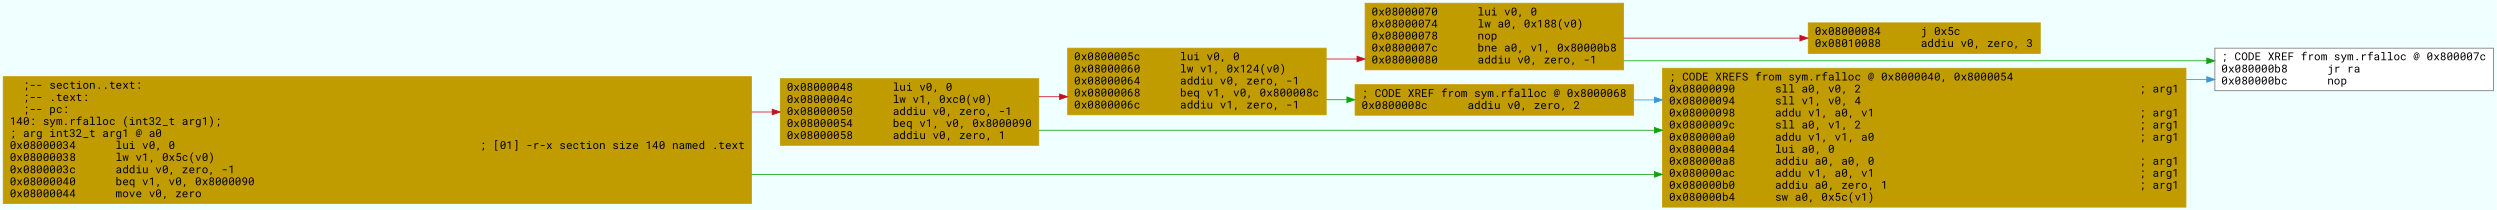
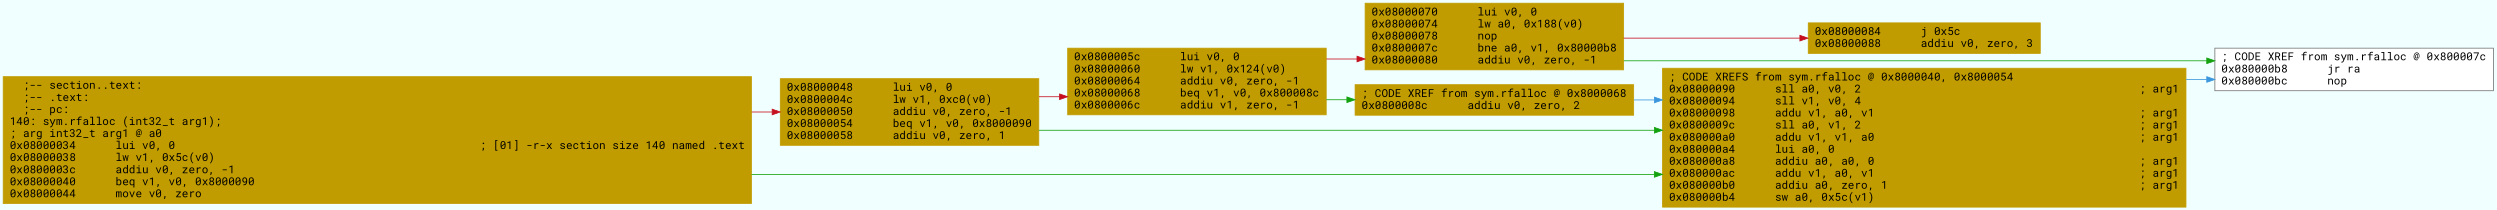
node "0x08000084      j 0x5c 0x08010088      addiu v0, zero, 3": label "0x08000084      j 0x5c 0x08010088      addiu v0, zero, 3" -> "0x08000084      j 0x5c 0x08000088      addiu v0, zero, 3"
